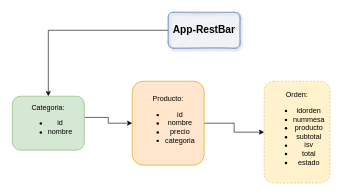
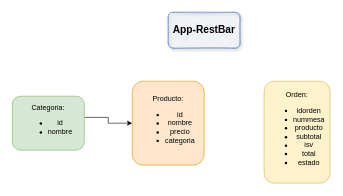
edge "App-RestBar" -> "Categoria: id nombre": removed
edge "Producto: id nombre precio categoria" -> "Orden: idorden nummesa producto subtotal isv total estado": removed
node "Orden: idorden nummesa producto subtotal isv total estado": style dashed -> solid
